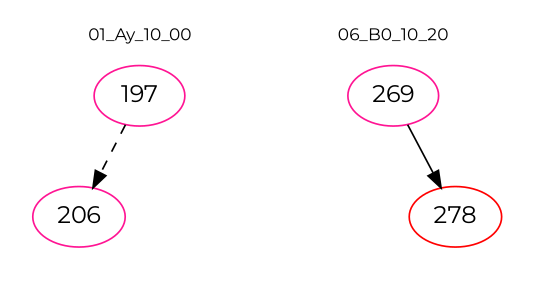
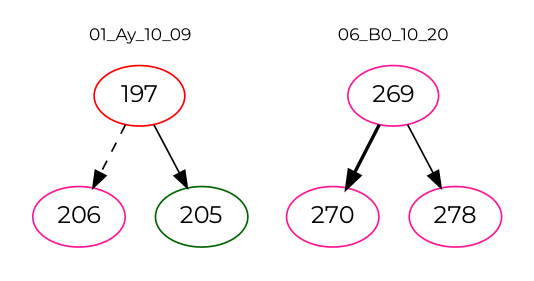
cluster "01_Ay_10_00": label "01_Ay_10_00" -> "01_Ay_10_09"
node "197": color deeppink -> red
node "205": added
node "270": added
node "278": color red -> deeppink
